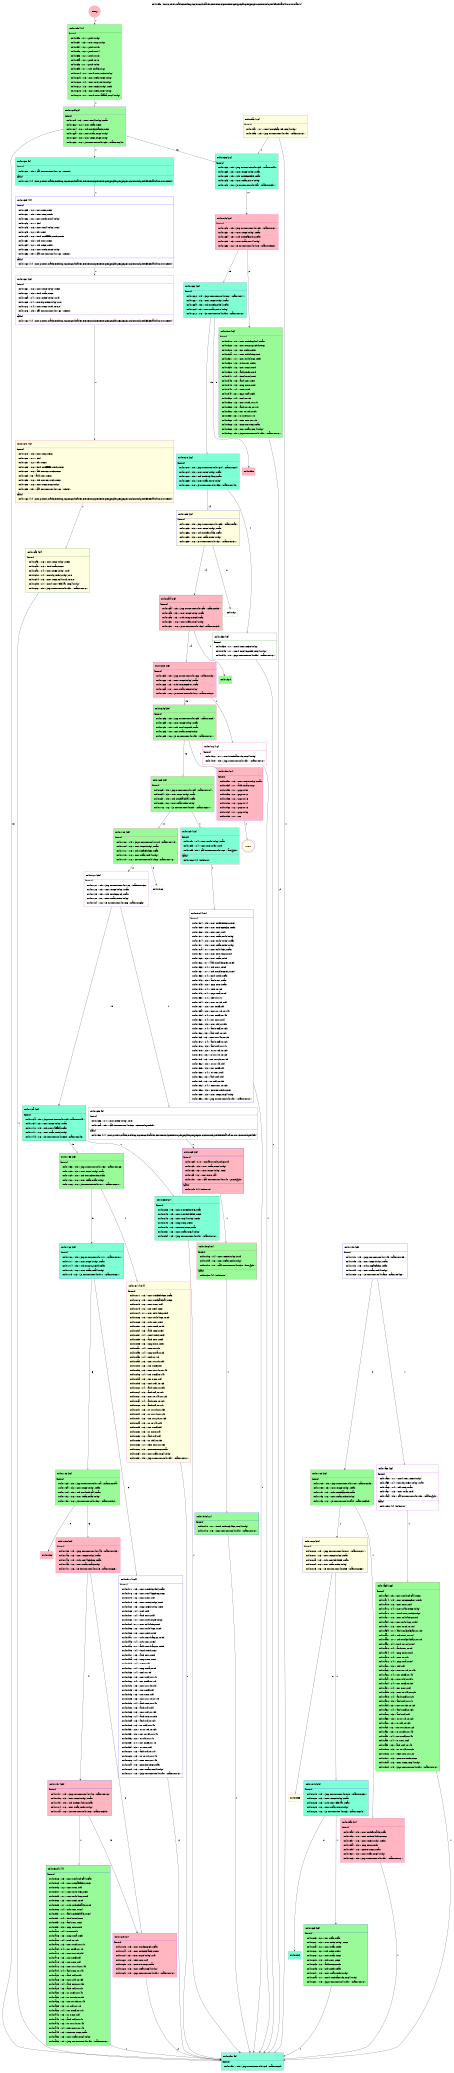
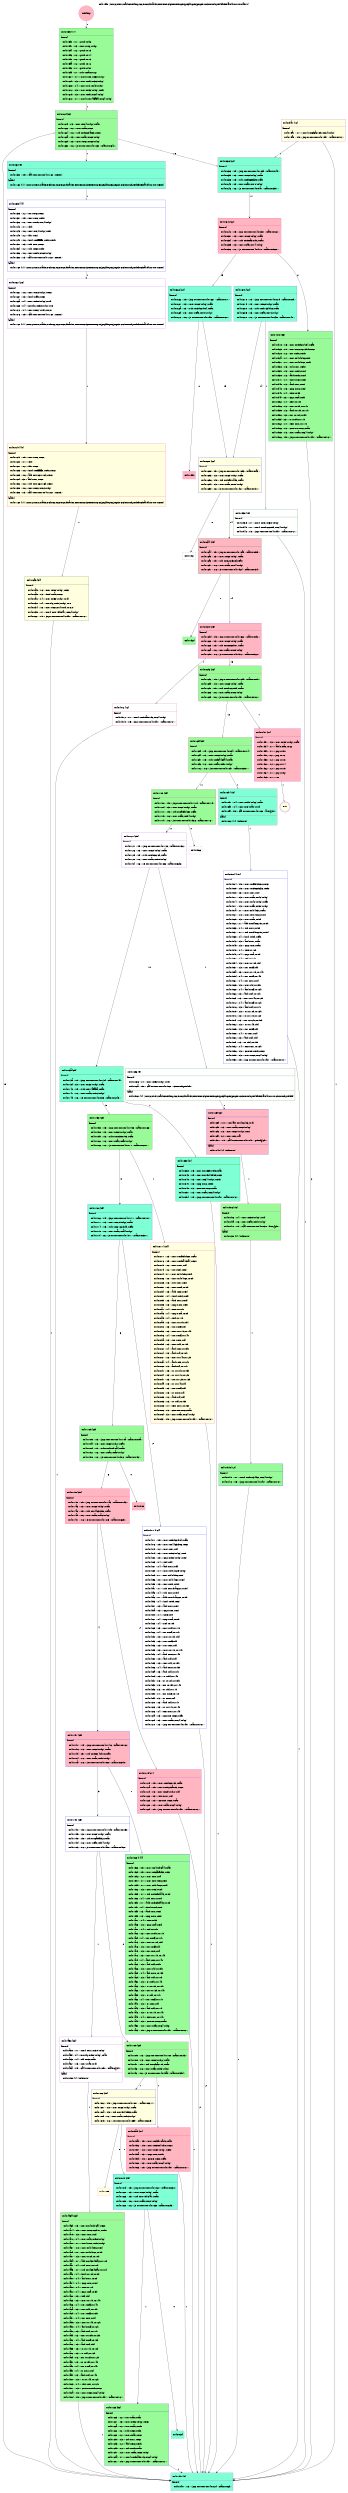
node "Entry": label "Entry" -> "Desktop"
edge "0x401662 [22]" -> "0x401678 [22]": now "0x401662 [22]" -> "0x40168e [22]"
node "Users": label "Users" -> "Exit"
edge "0x4017b7 [25]" -> "0x401c15 [27]": now "0x4017b7 [25]" -> "0x4017d0 [25]"
